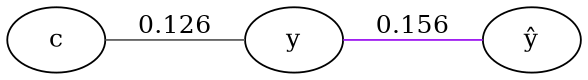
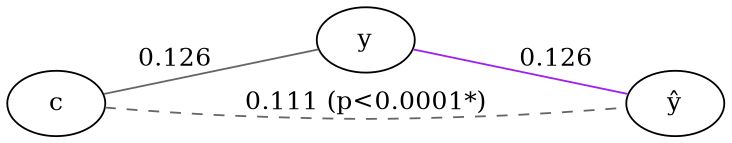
edge "y" -- "ŷ": label "0.156" -> "0.126"
edge "c" -- "ŷ": added, label "0.111 (p<0.0001*)"
